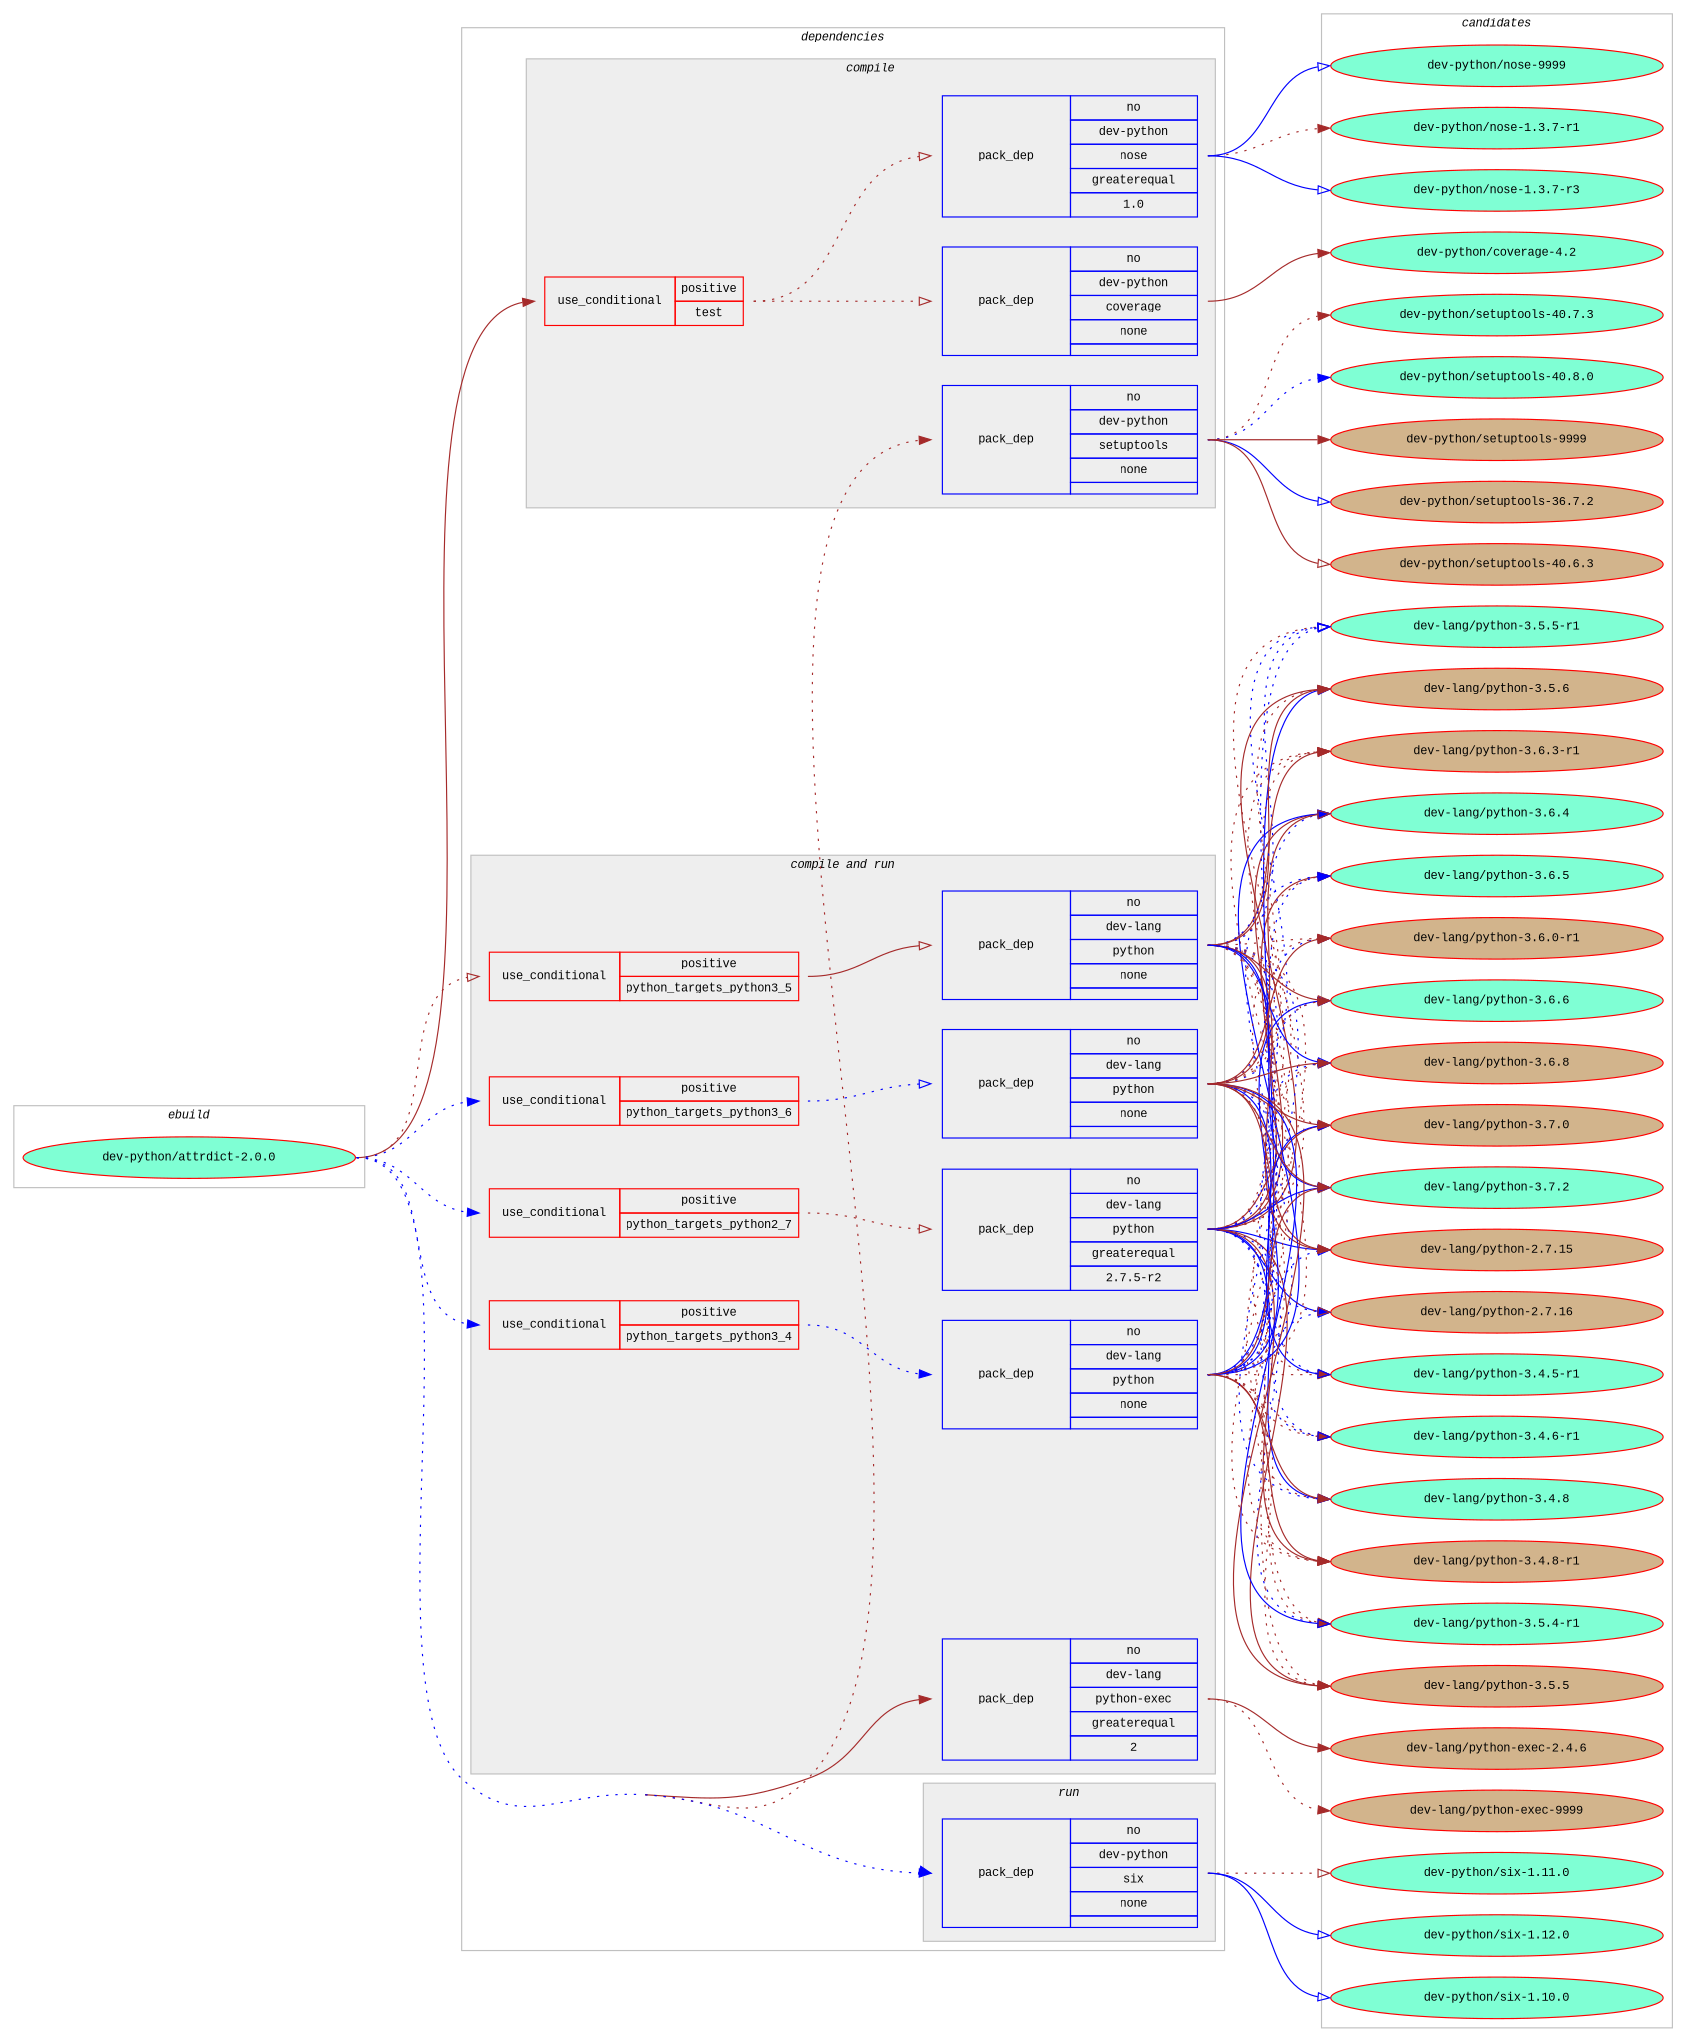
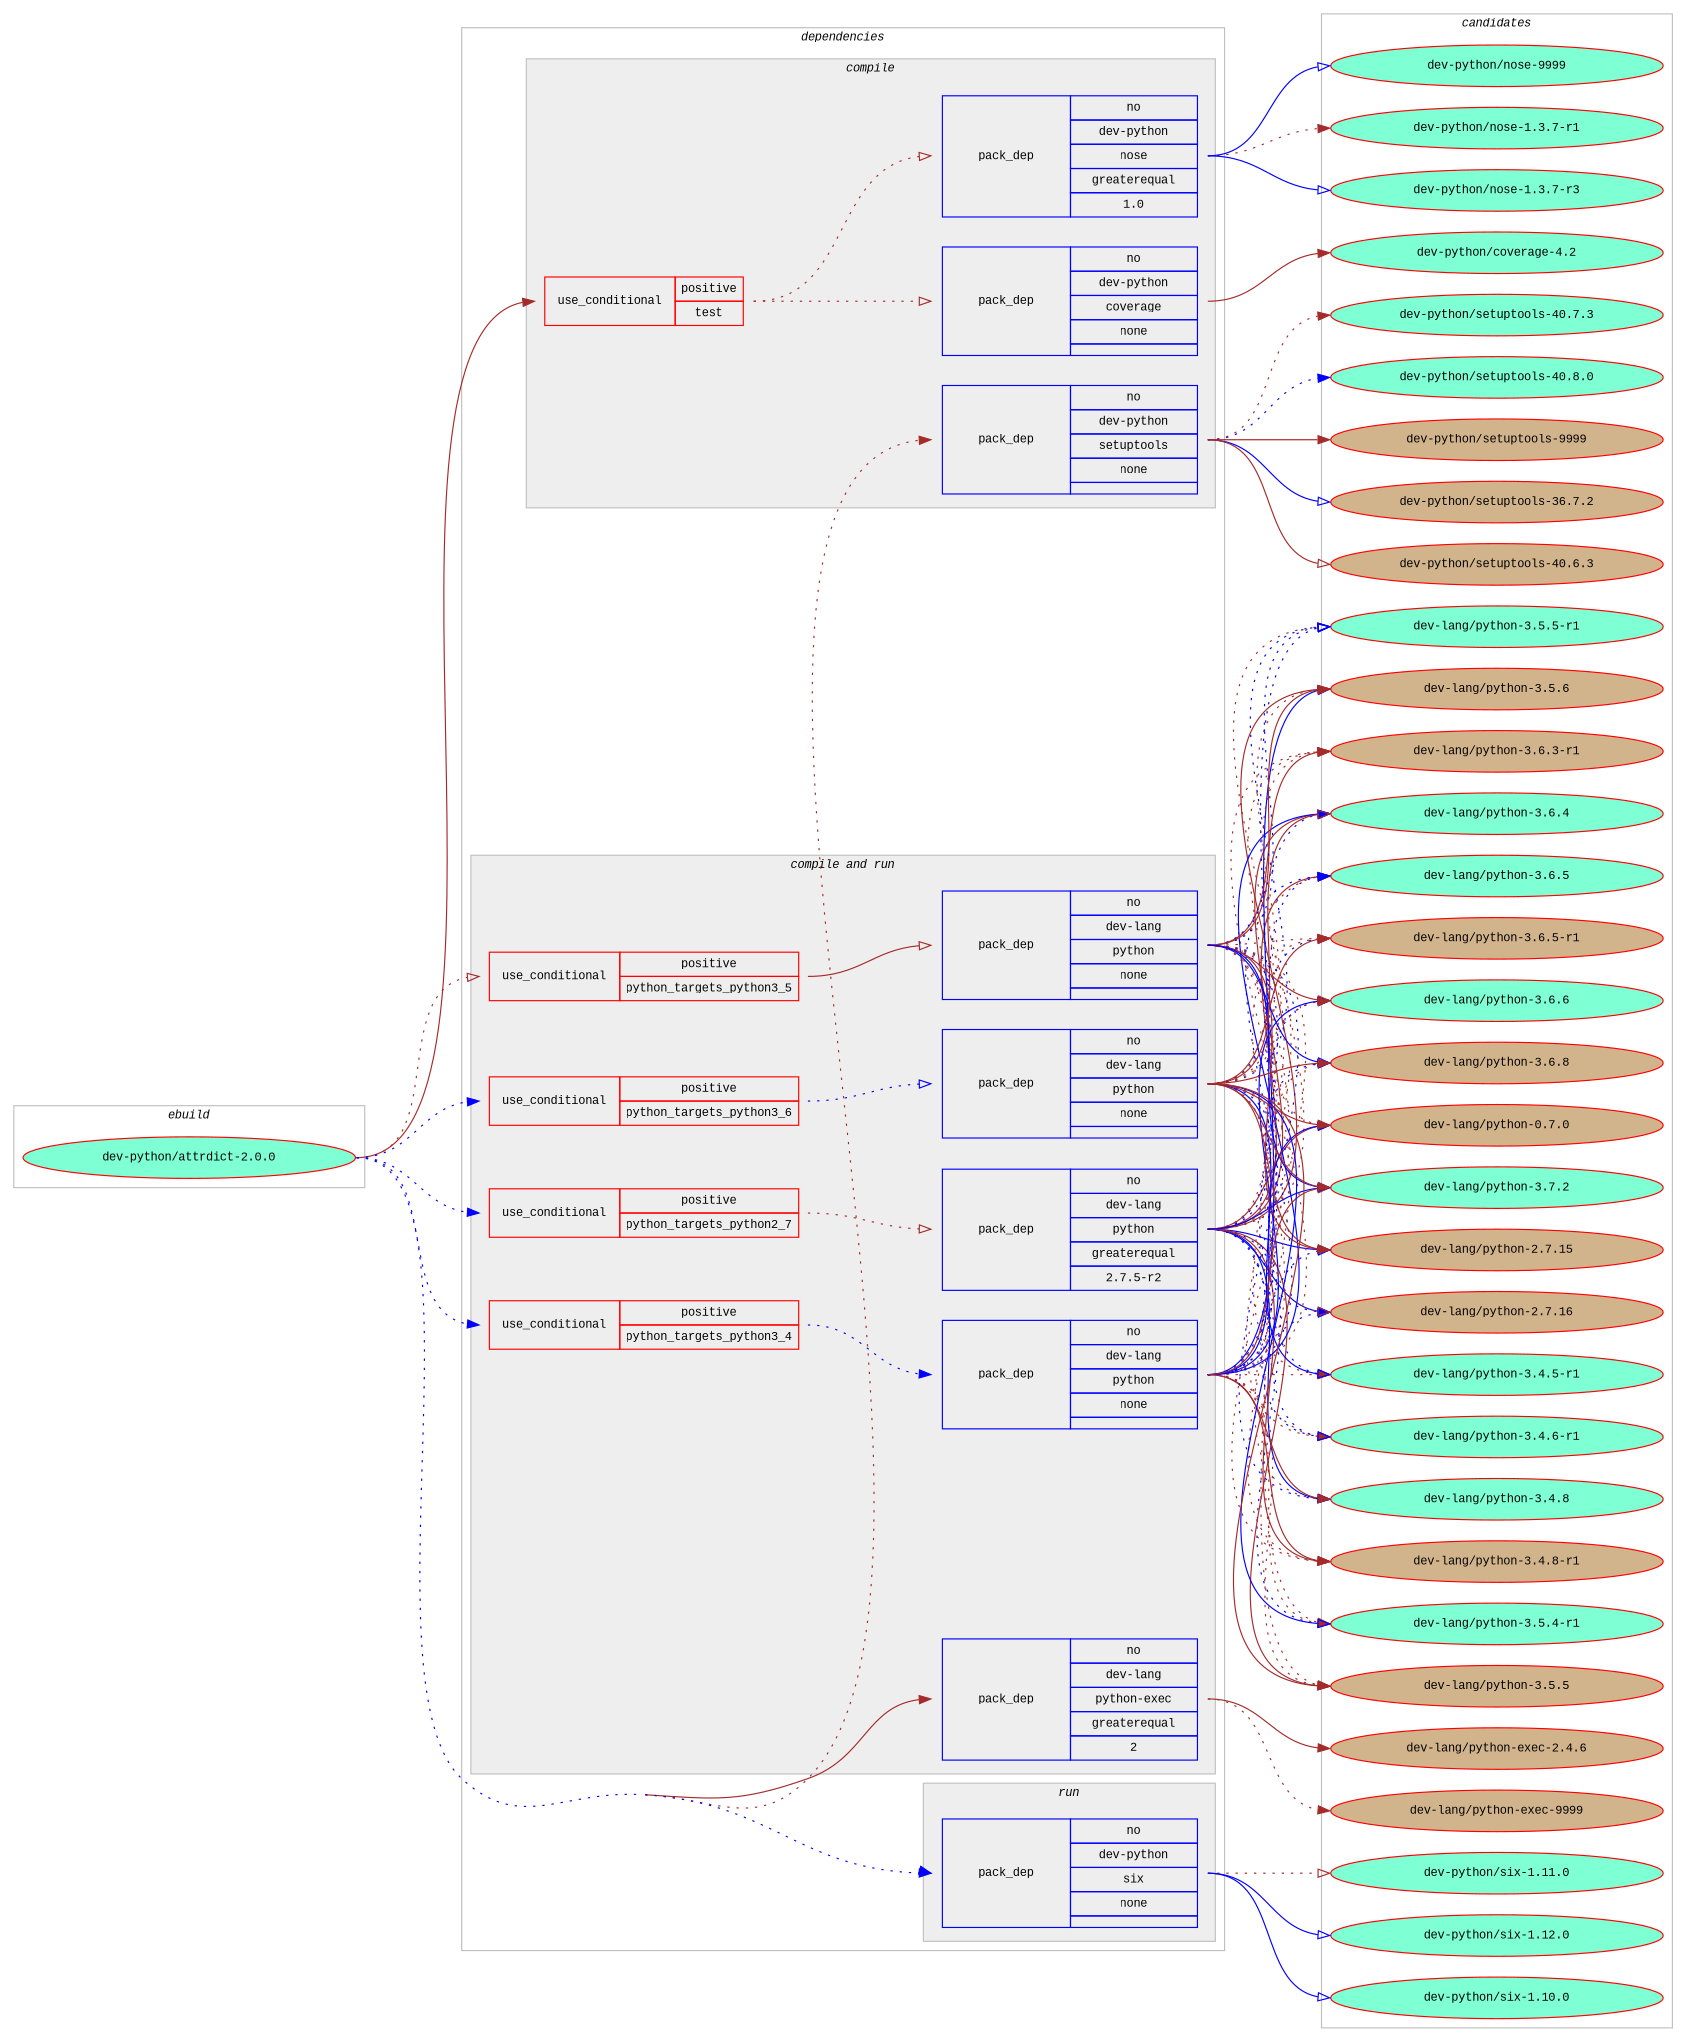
node "dev-lang/python-3.6.0-r1": label "dev-lang/python-3.6.0-r1" -> "dev-lang/python-3.6.5-r1"
node "dev-lang/python-3.7.0": label "dev-lang/python-3.7.0" -> "dev-lang/python-0.7.0"
